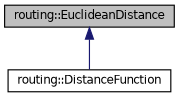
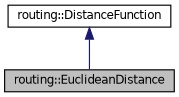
edge "routing::DistanceFunction" -> "routing::EuclideanDistance": reversed
